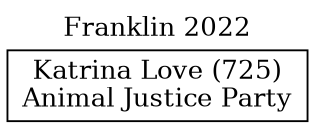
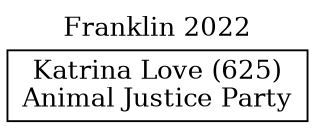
node "Katrina Love (725) Animal Justice Party": label "Katrina Love (725) Animal Justice Party" -> "Katrina Love (625) Animal Justice Party"
